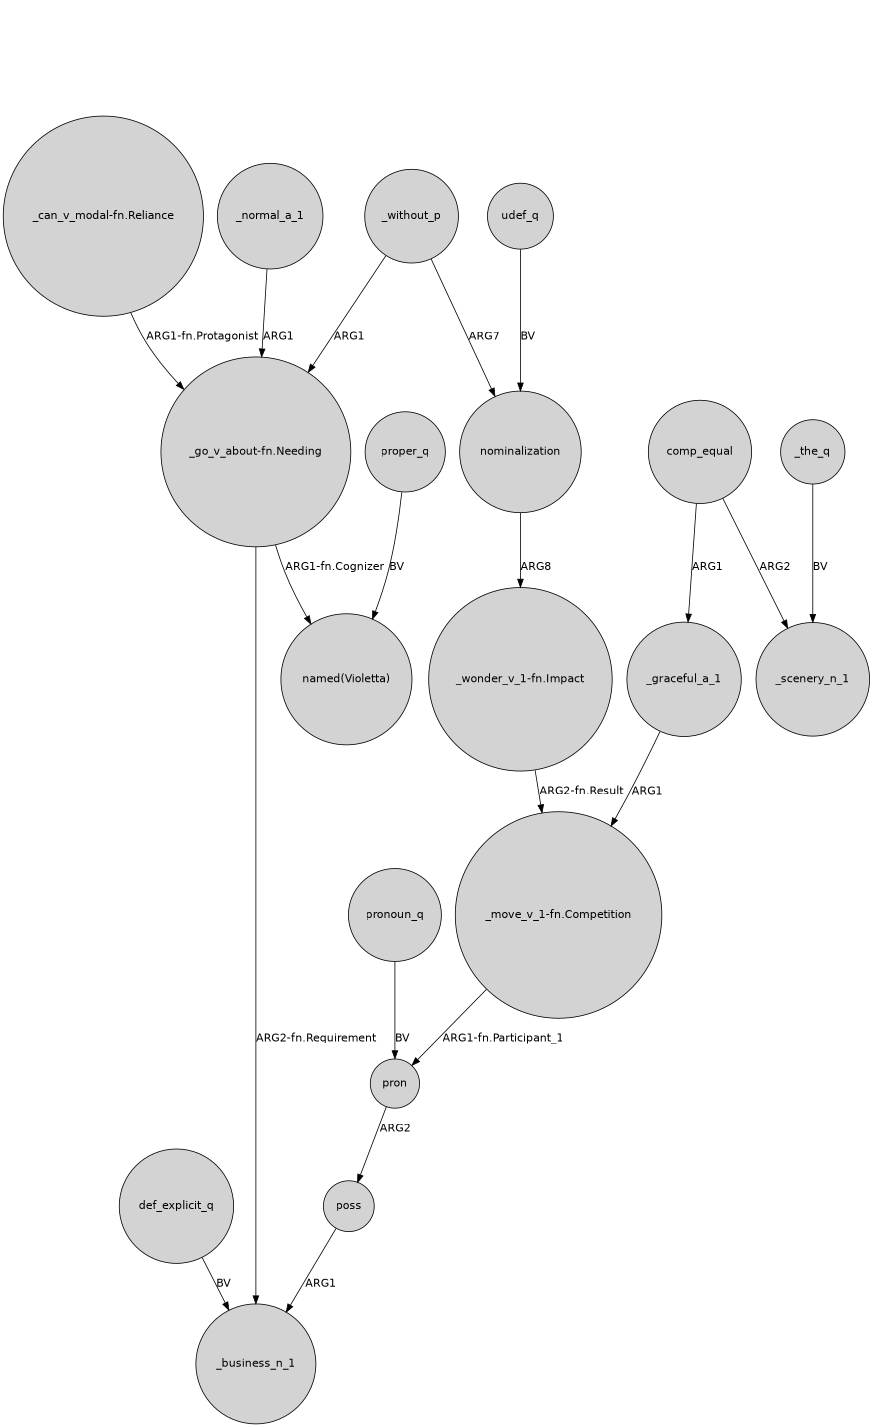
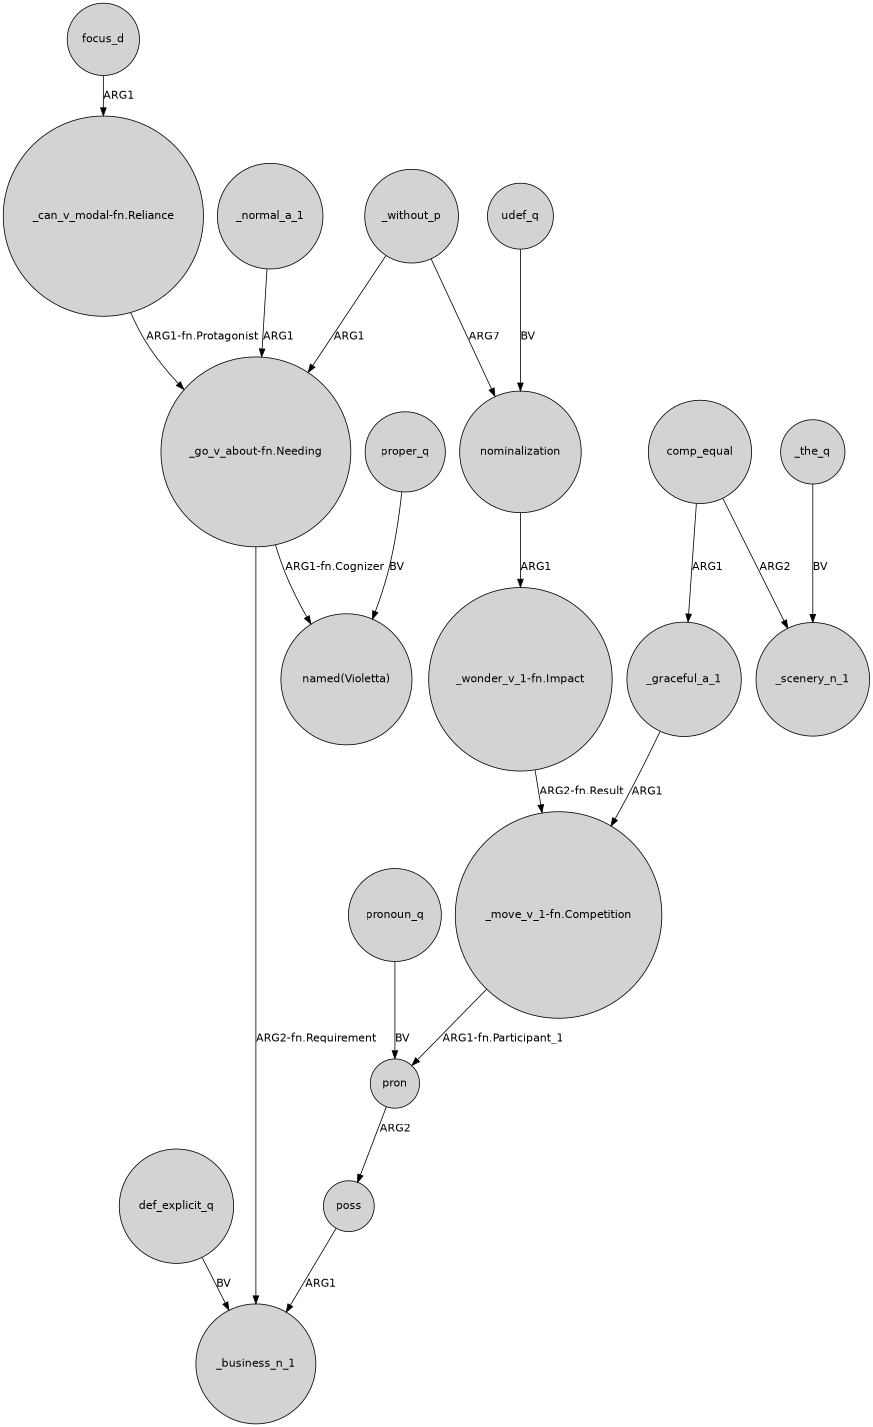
node "focus_d": added
edge "nominalization" -> "_wonder_v_1-fn.Impact": label "ARG8" -> "ARG1"
